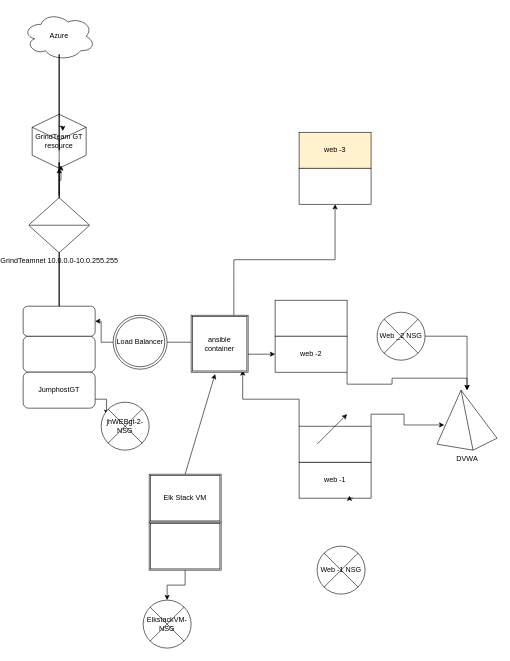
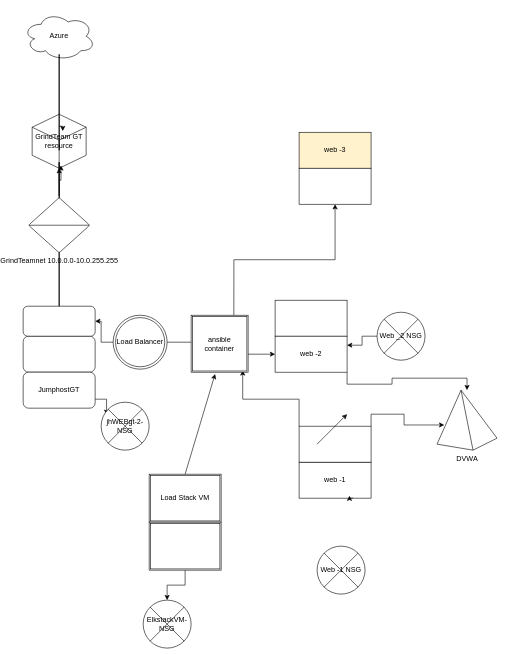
edge "Web _2 NSG" -> "DVWA": now "Web _2 NSG" -> "web -2"
node "Elk Stack VM": label "Elk Stack VM" -> "Load Stack VM"
